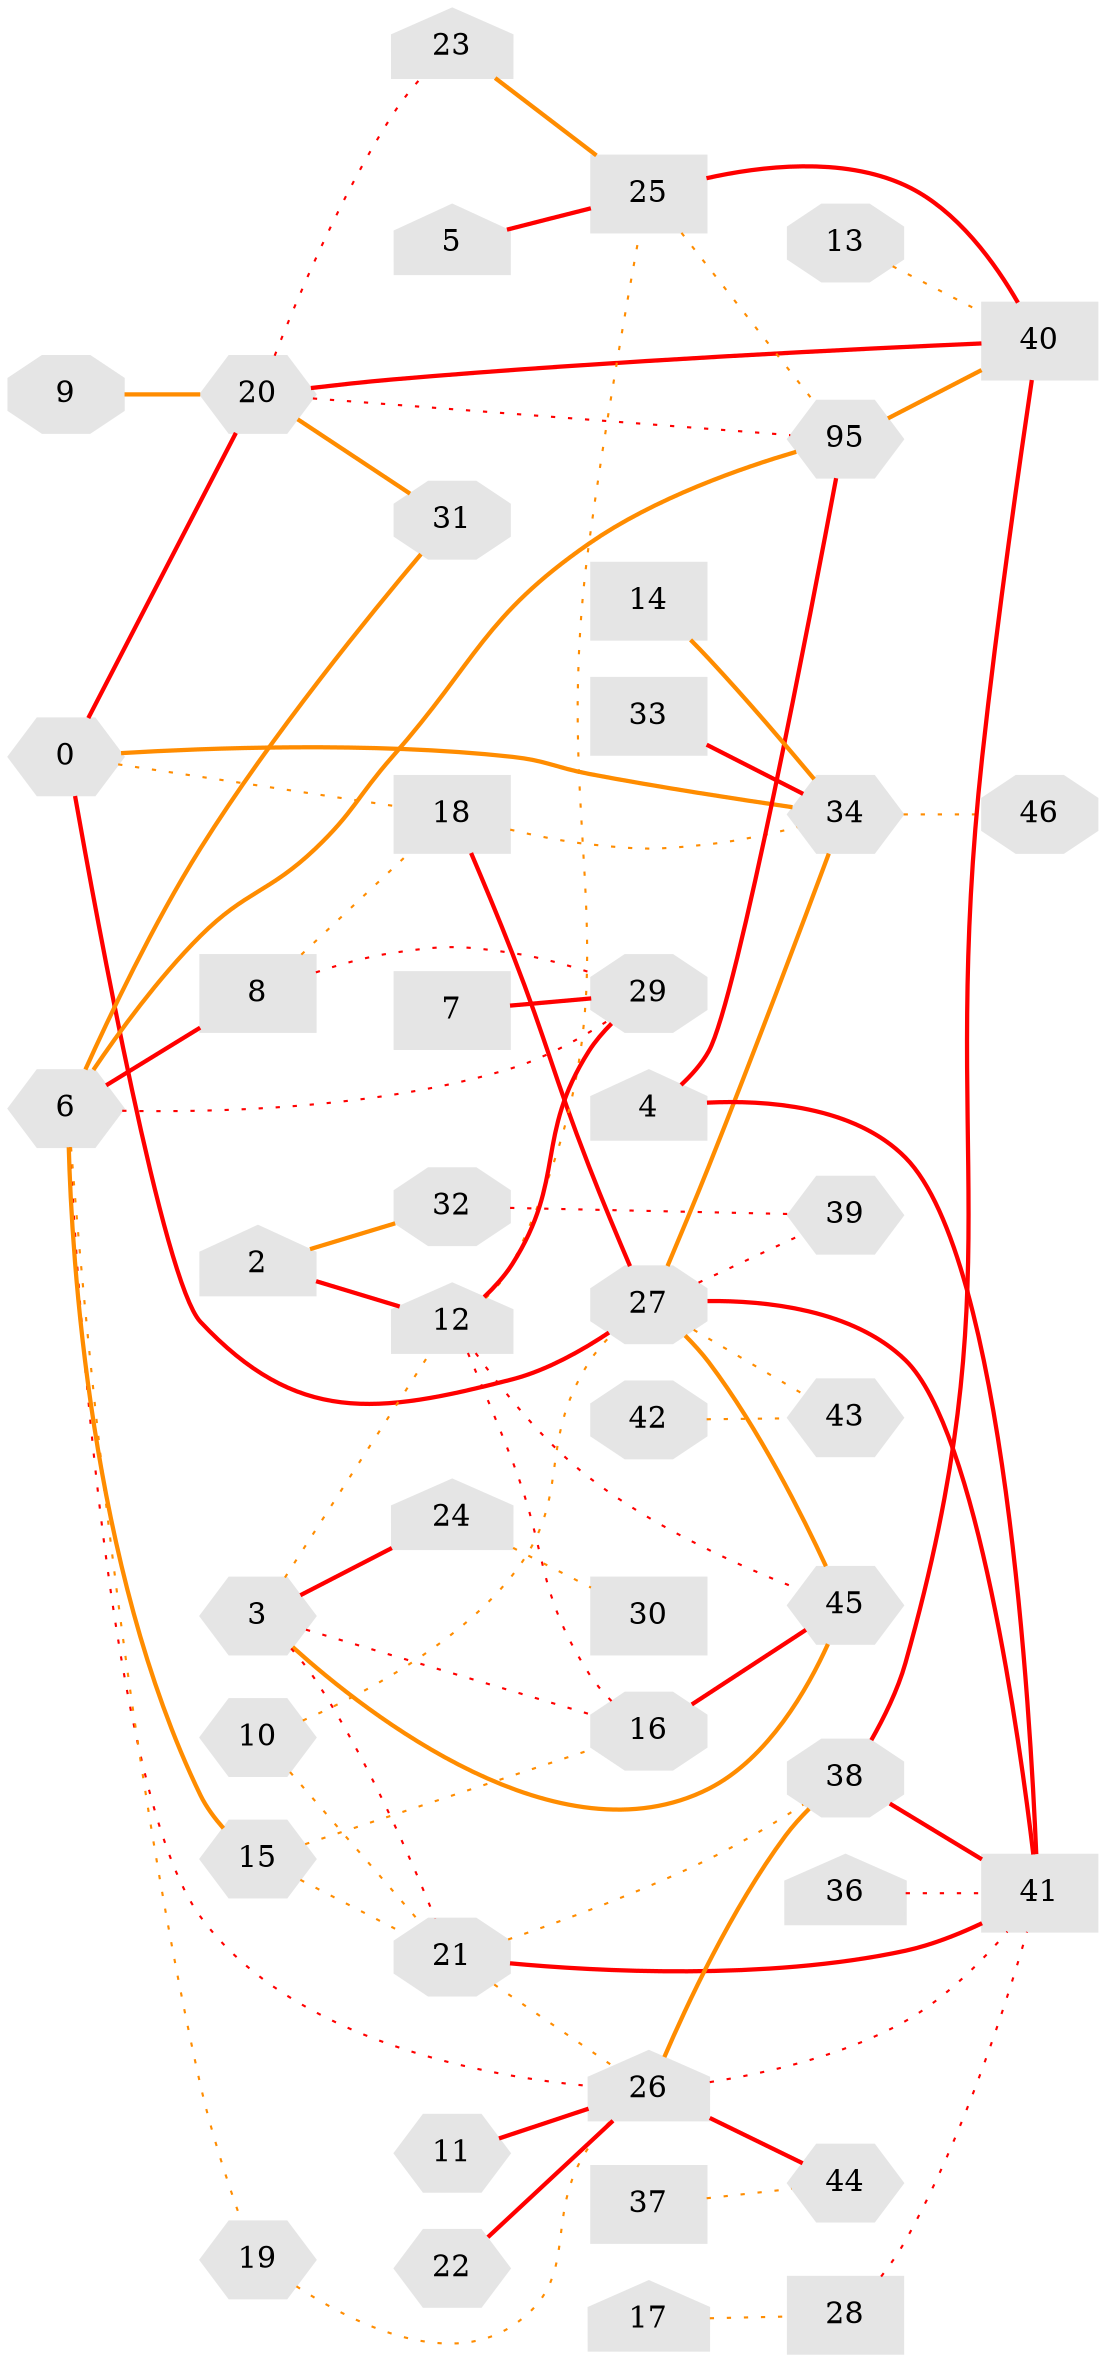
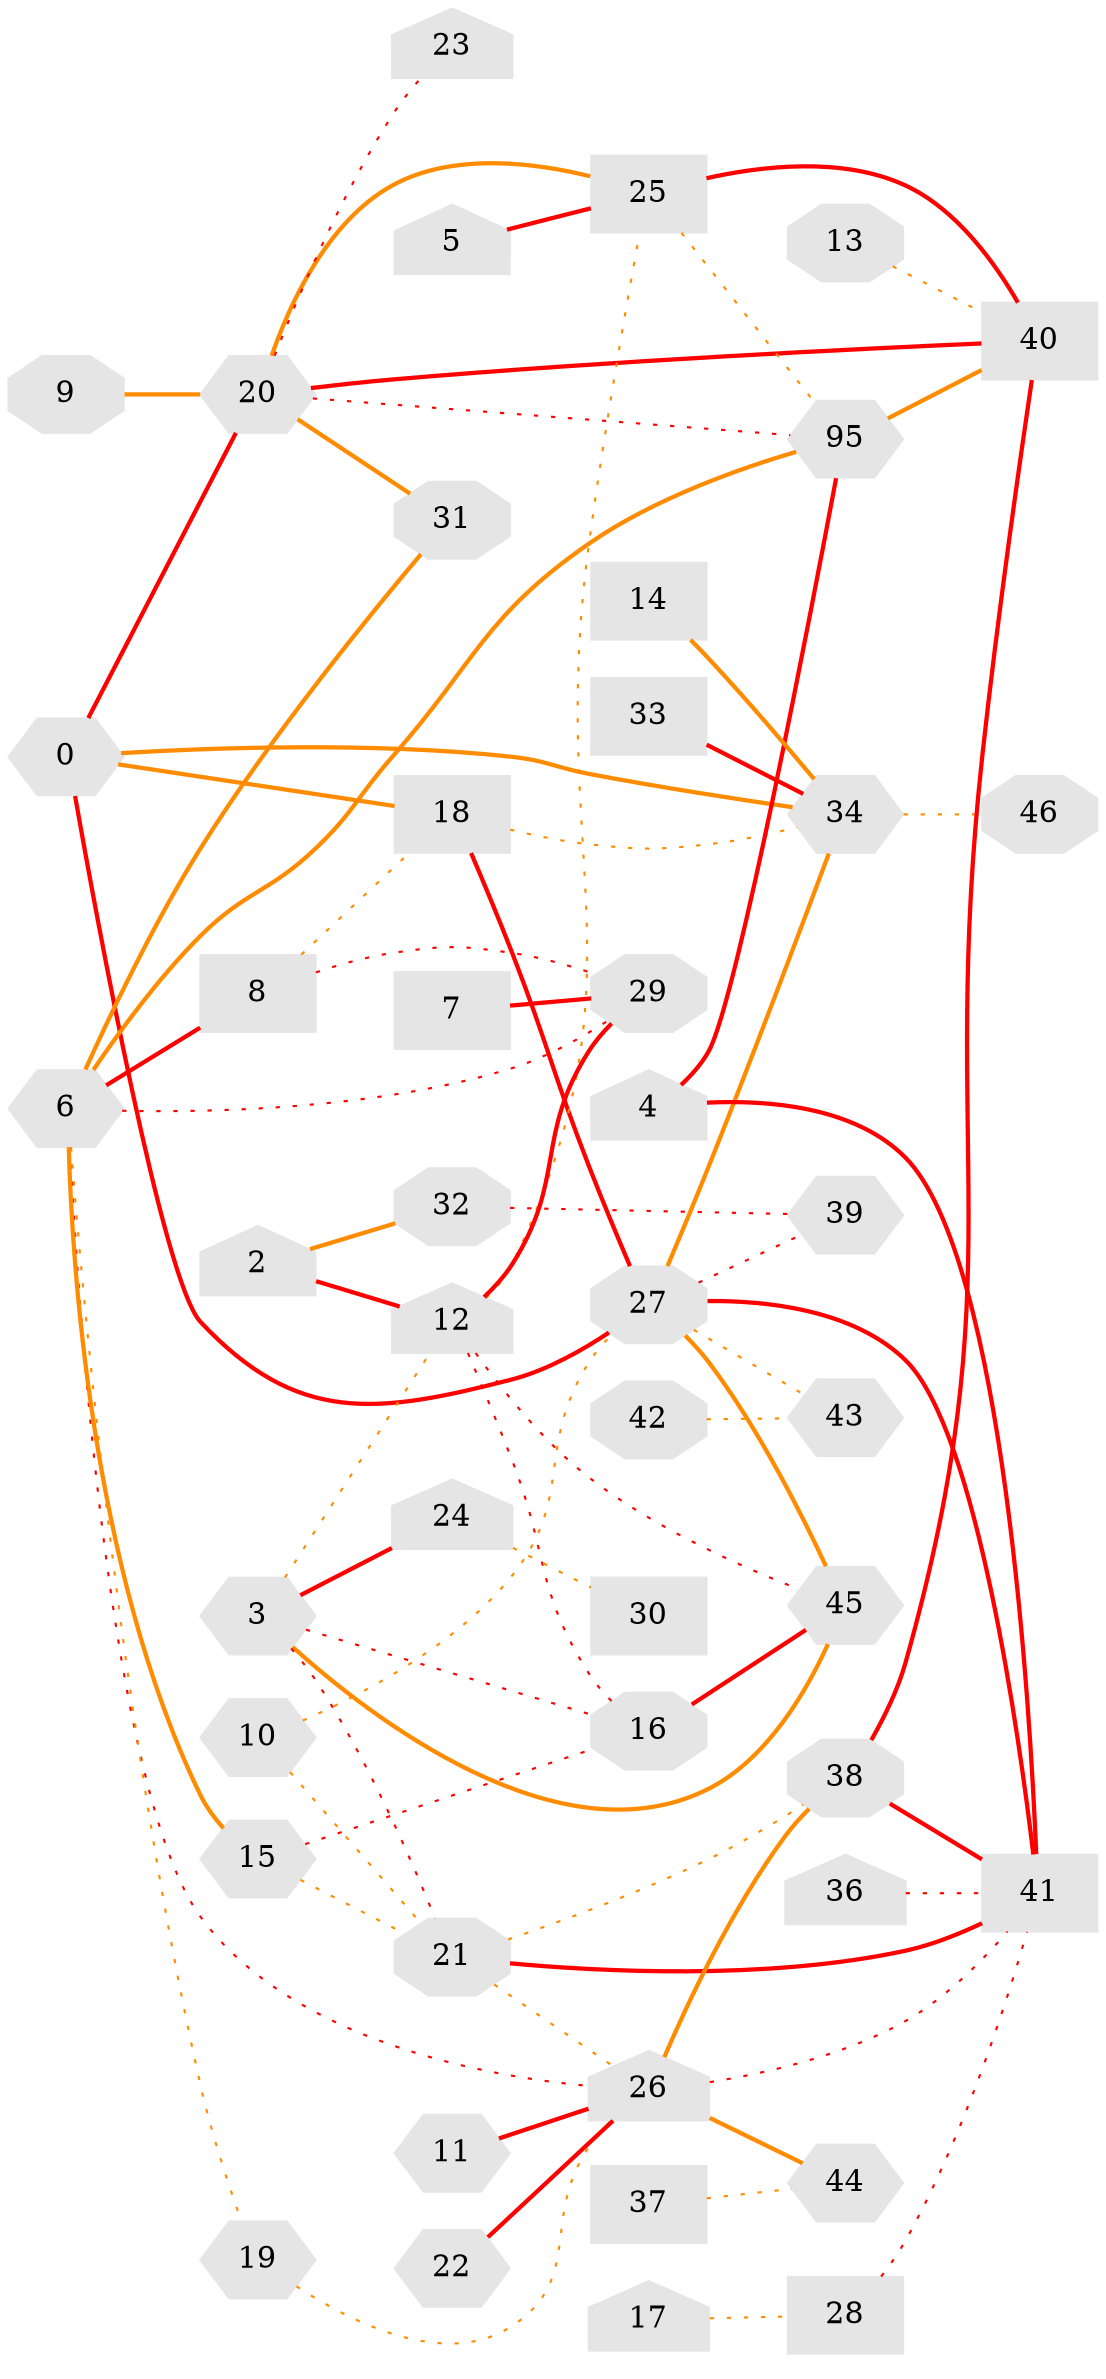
edge "23" -- "25": now "20" -- "25"
edge "0" -- "18": style dotted -> bold
edge "16" -- "15": color darkorange -> red
edge "26" -- "44": color red -> darkorange
